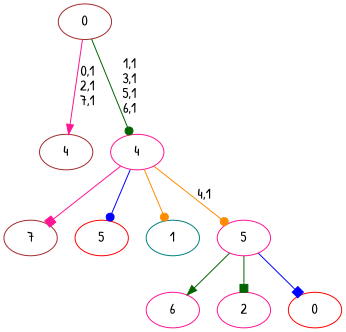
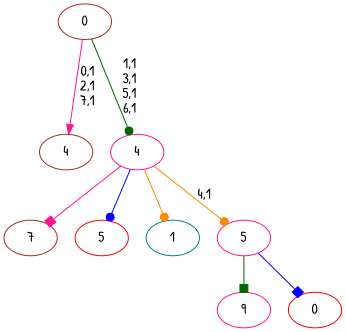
node "6": removed
node "2": label "2" -> "9"
